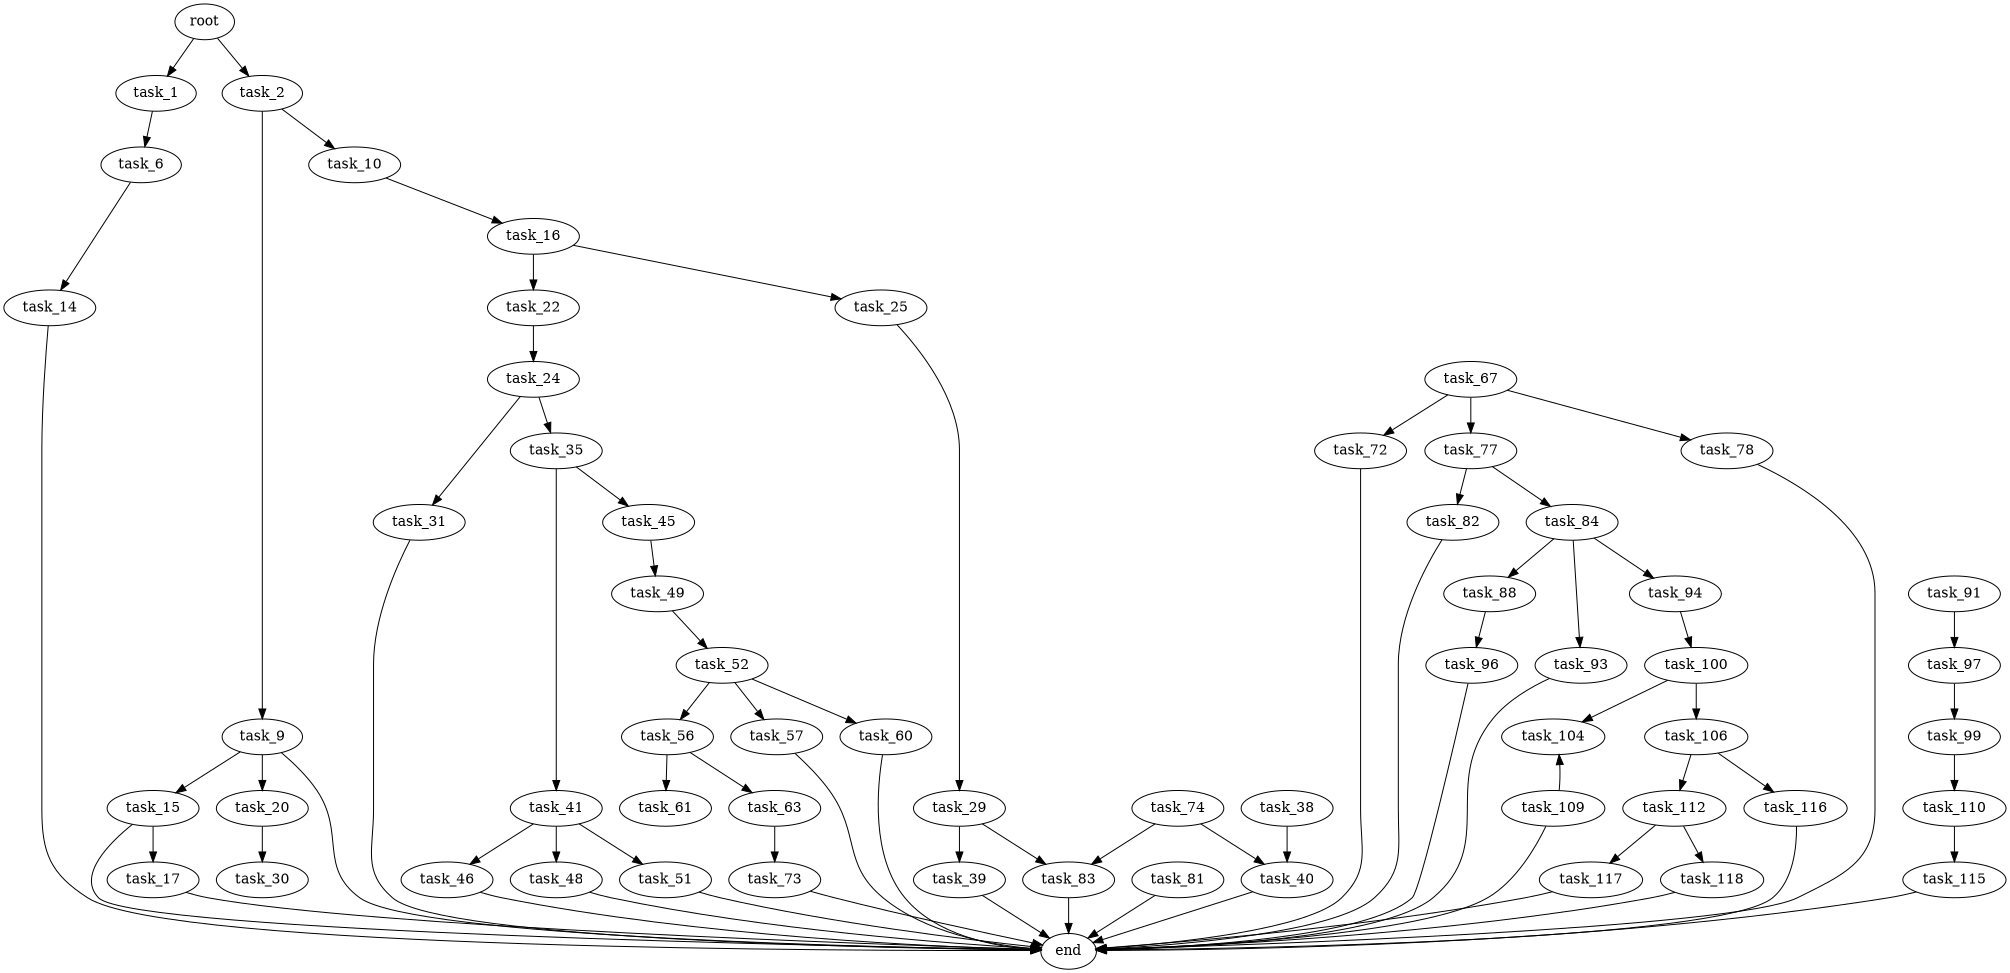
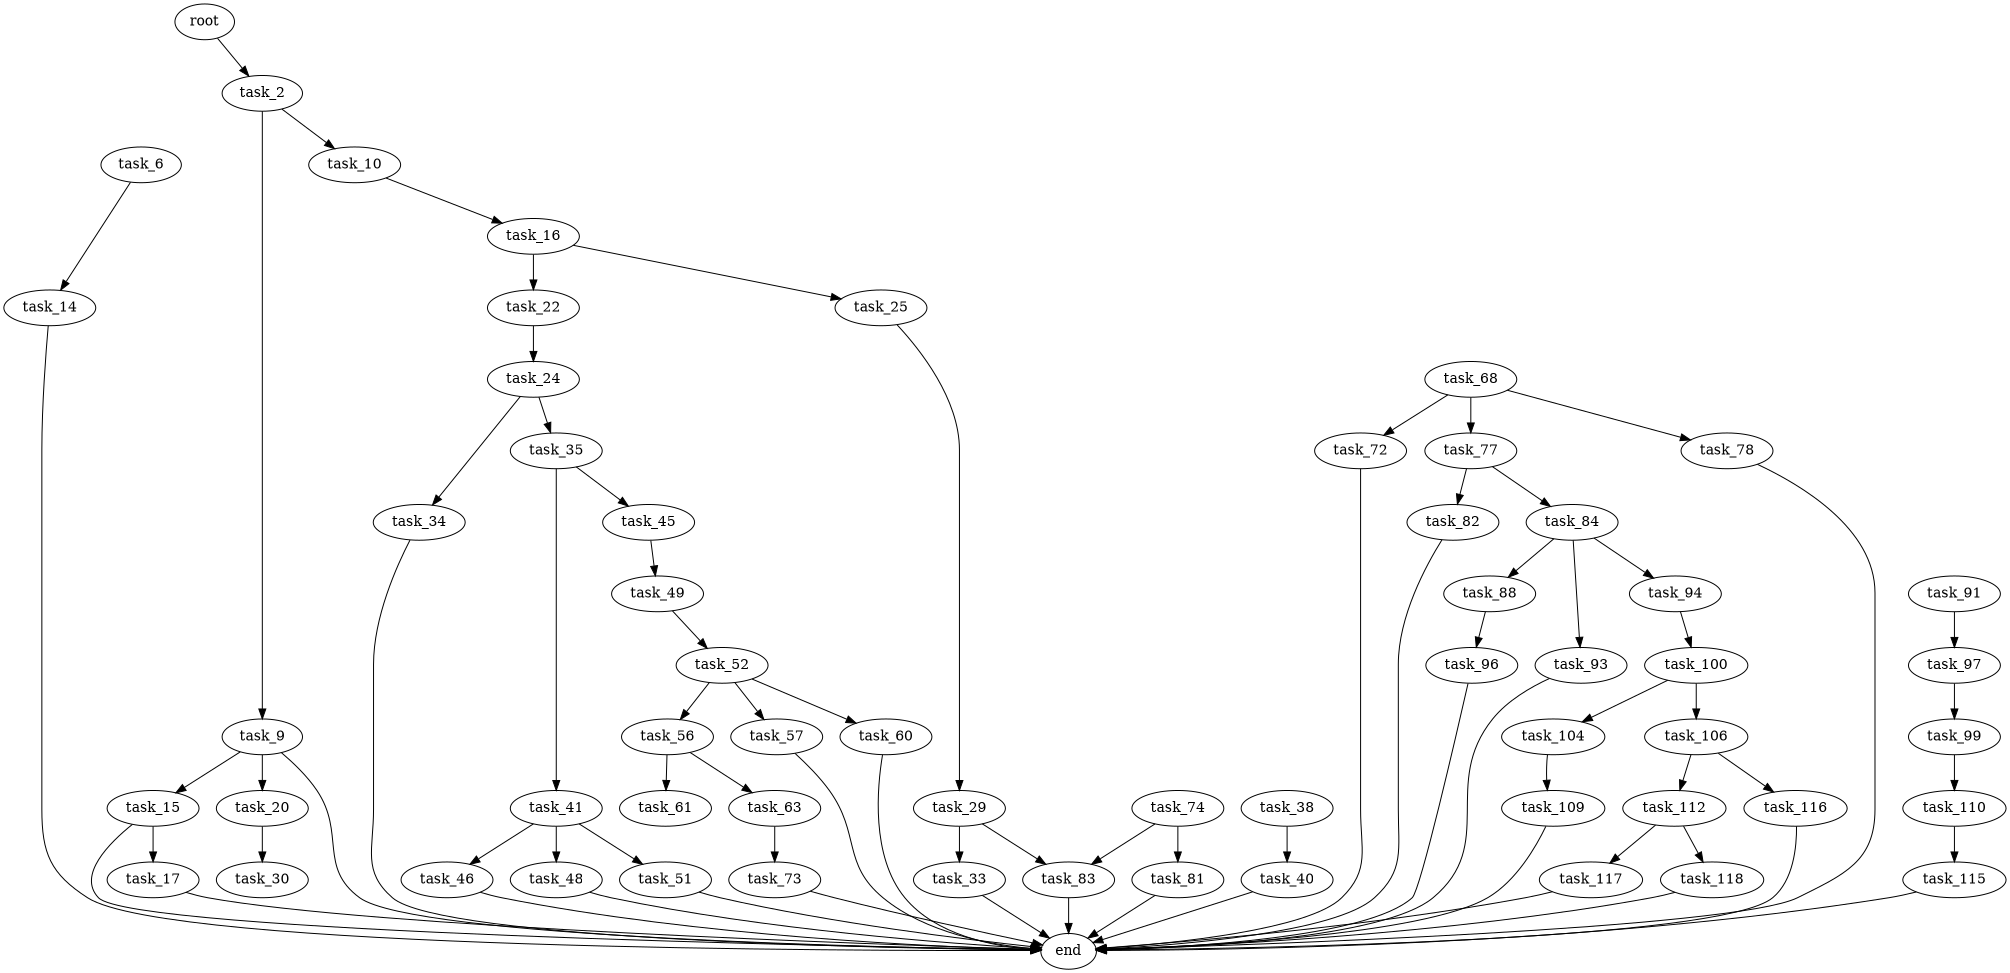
node "task_1": removed
node "task_67": label "task_67" -> "task_68"
node "task_31": label "task_31" -> "task_34"
edge "task_109" -> "task_104": reversed
edge "task_74" -> "task_40": now "task_74" -> "task_81"
node "task_39": label "task_39" -> "task_33"
